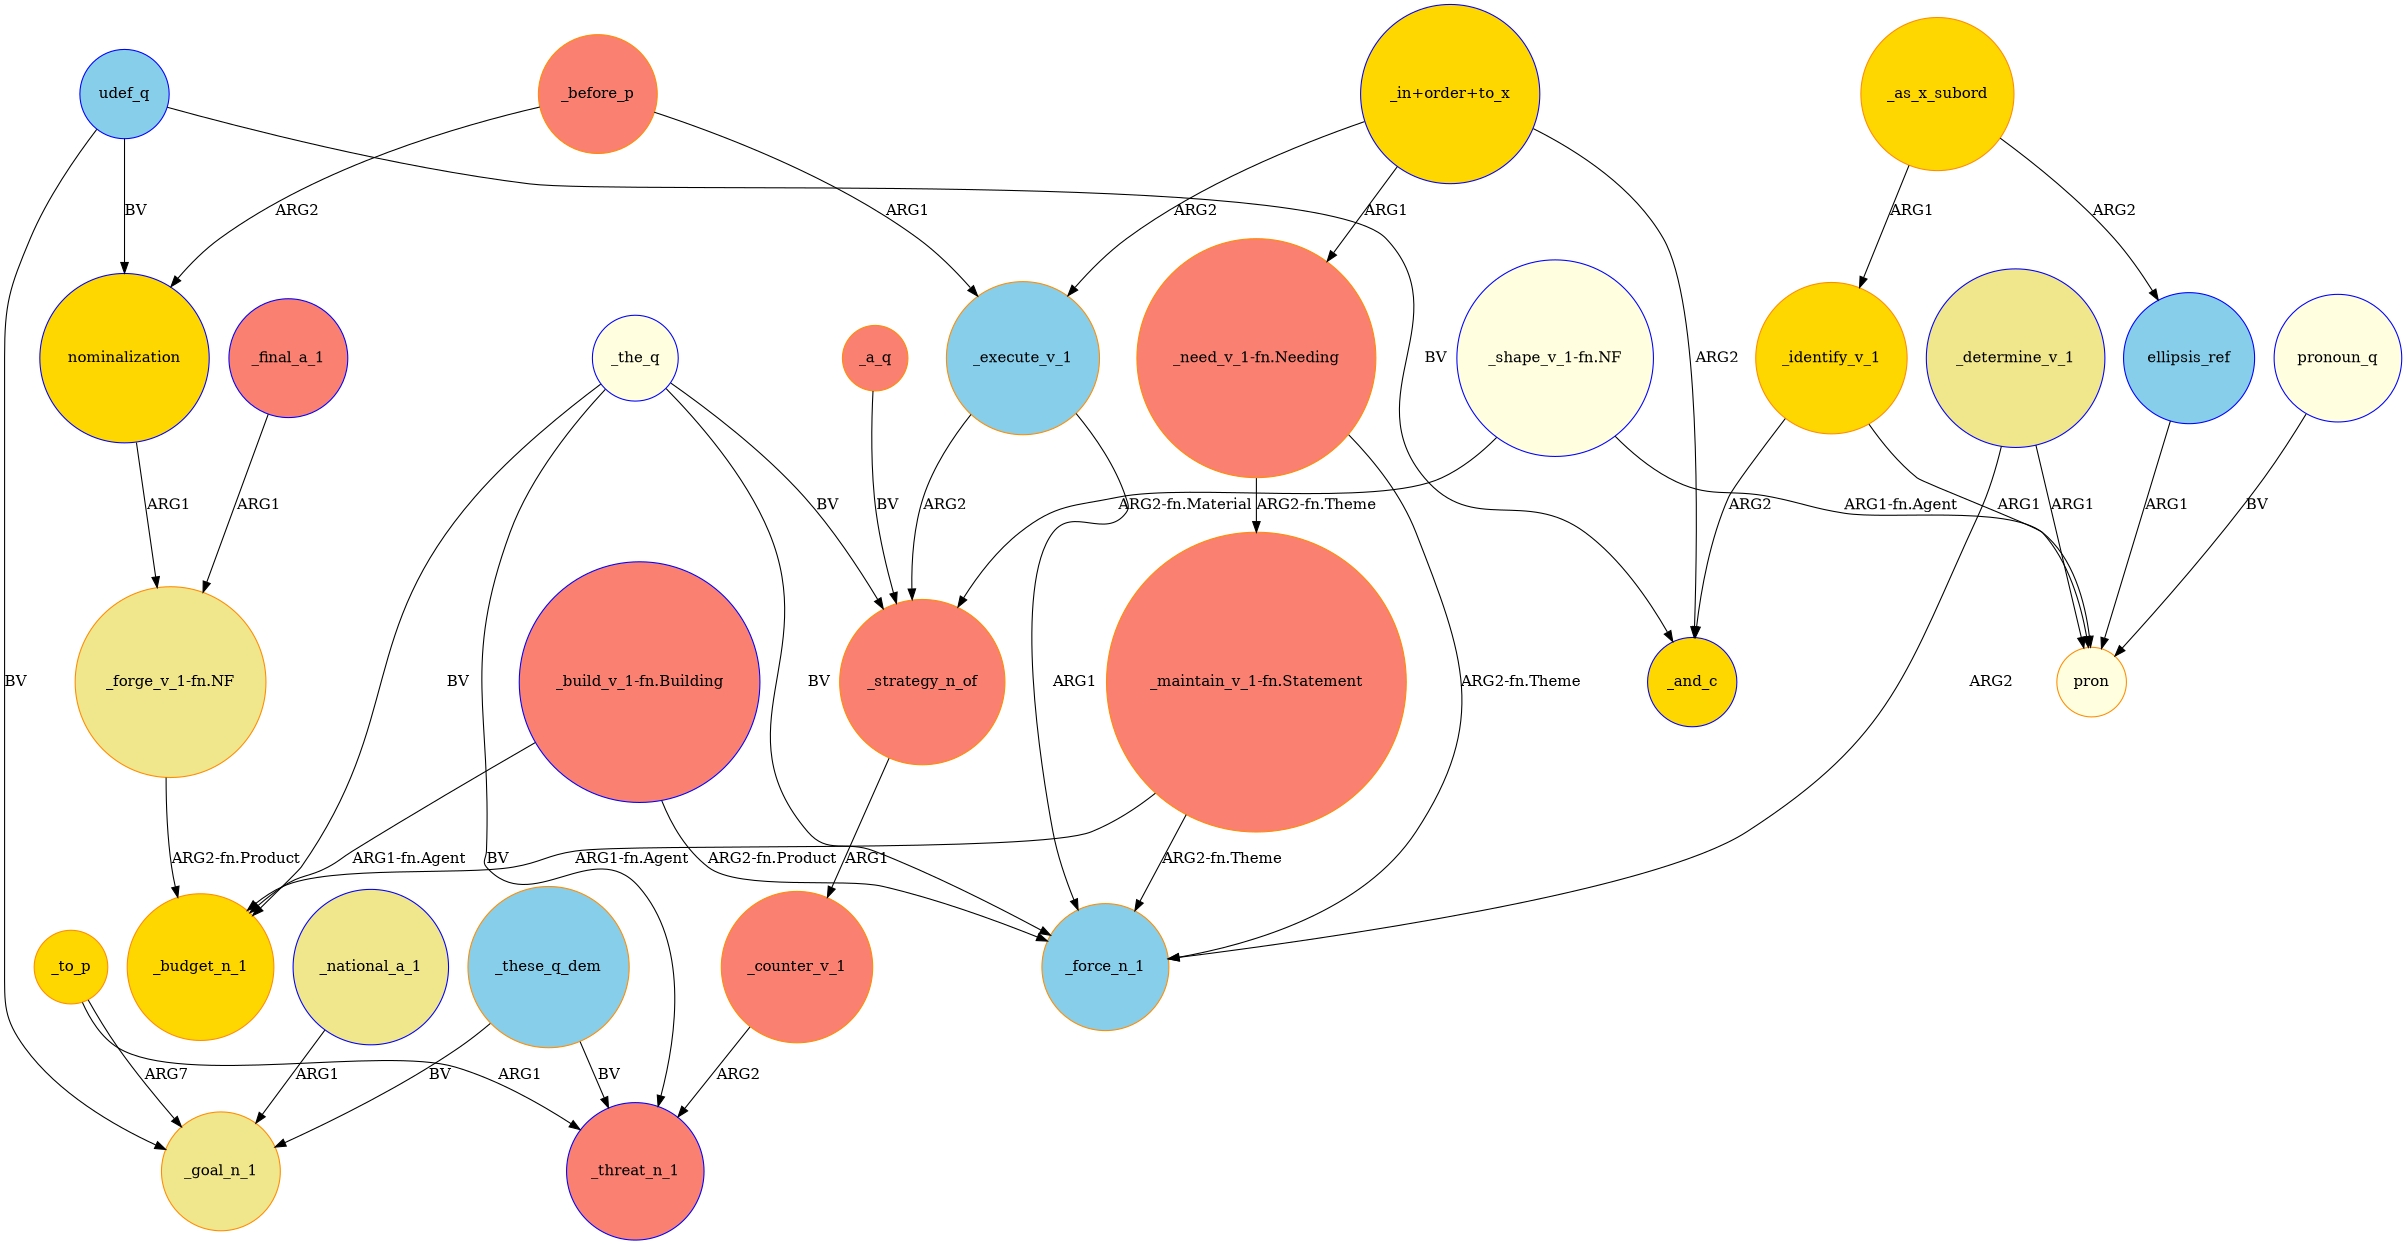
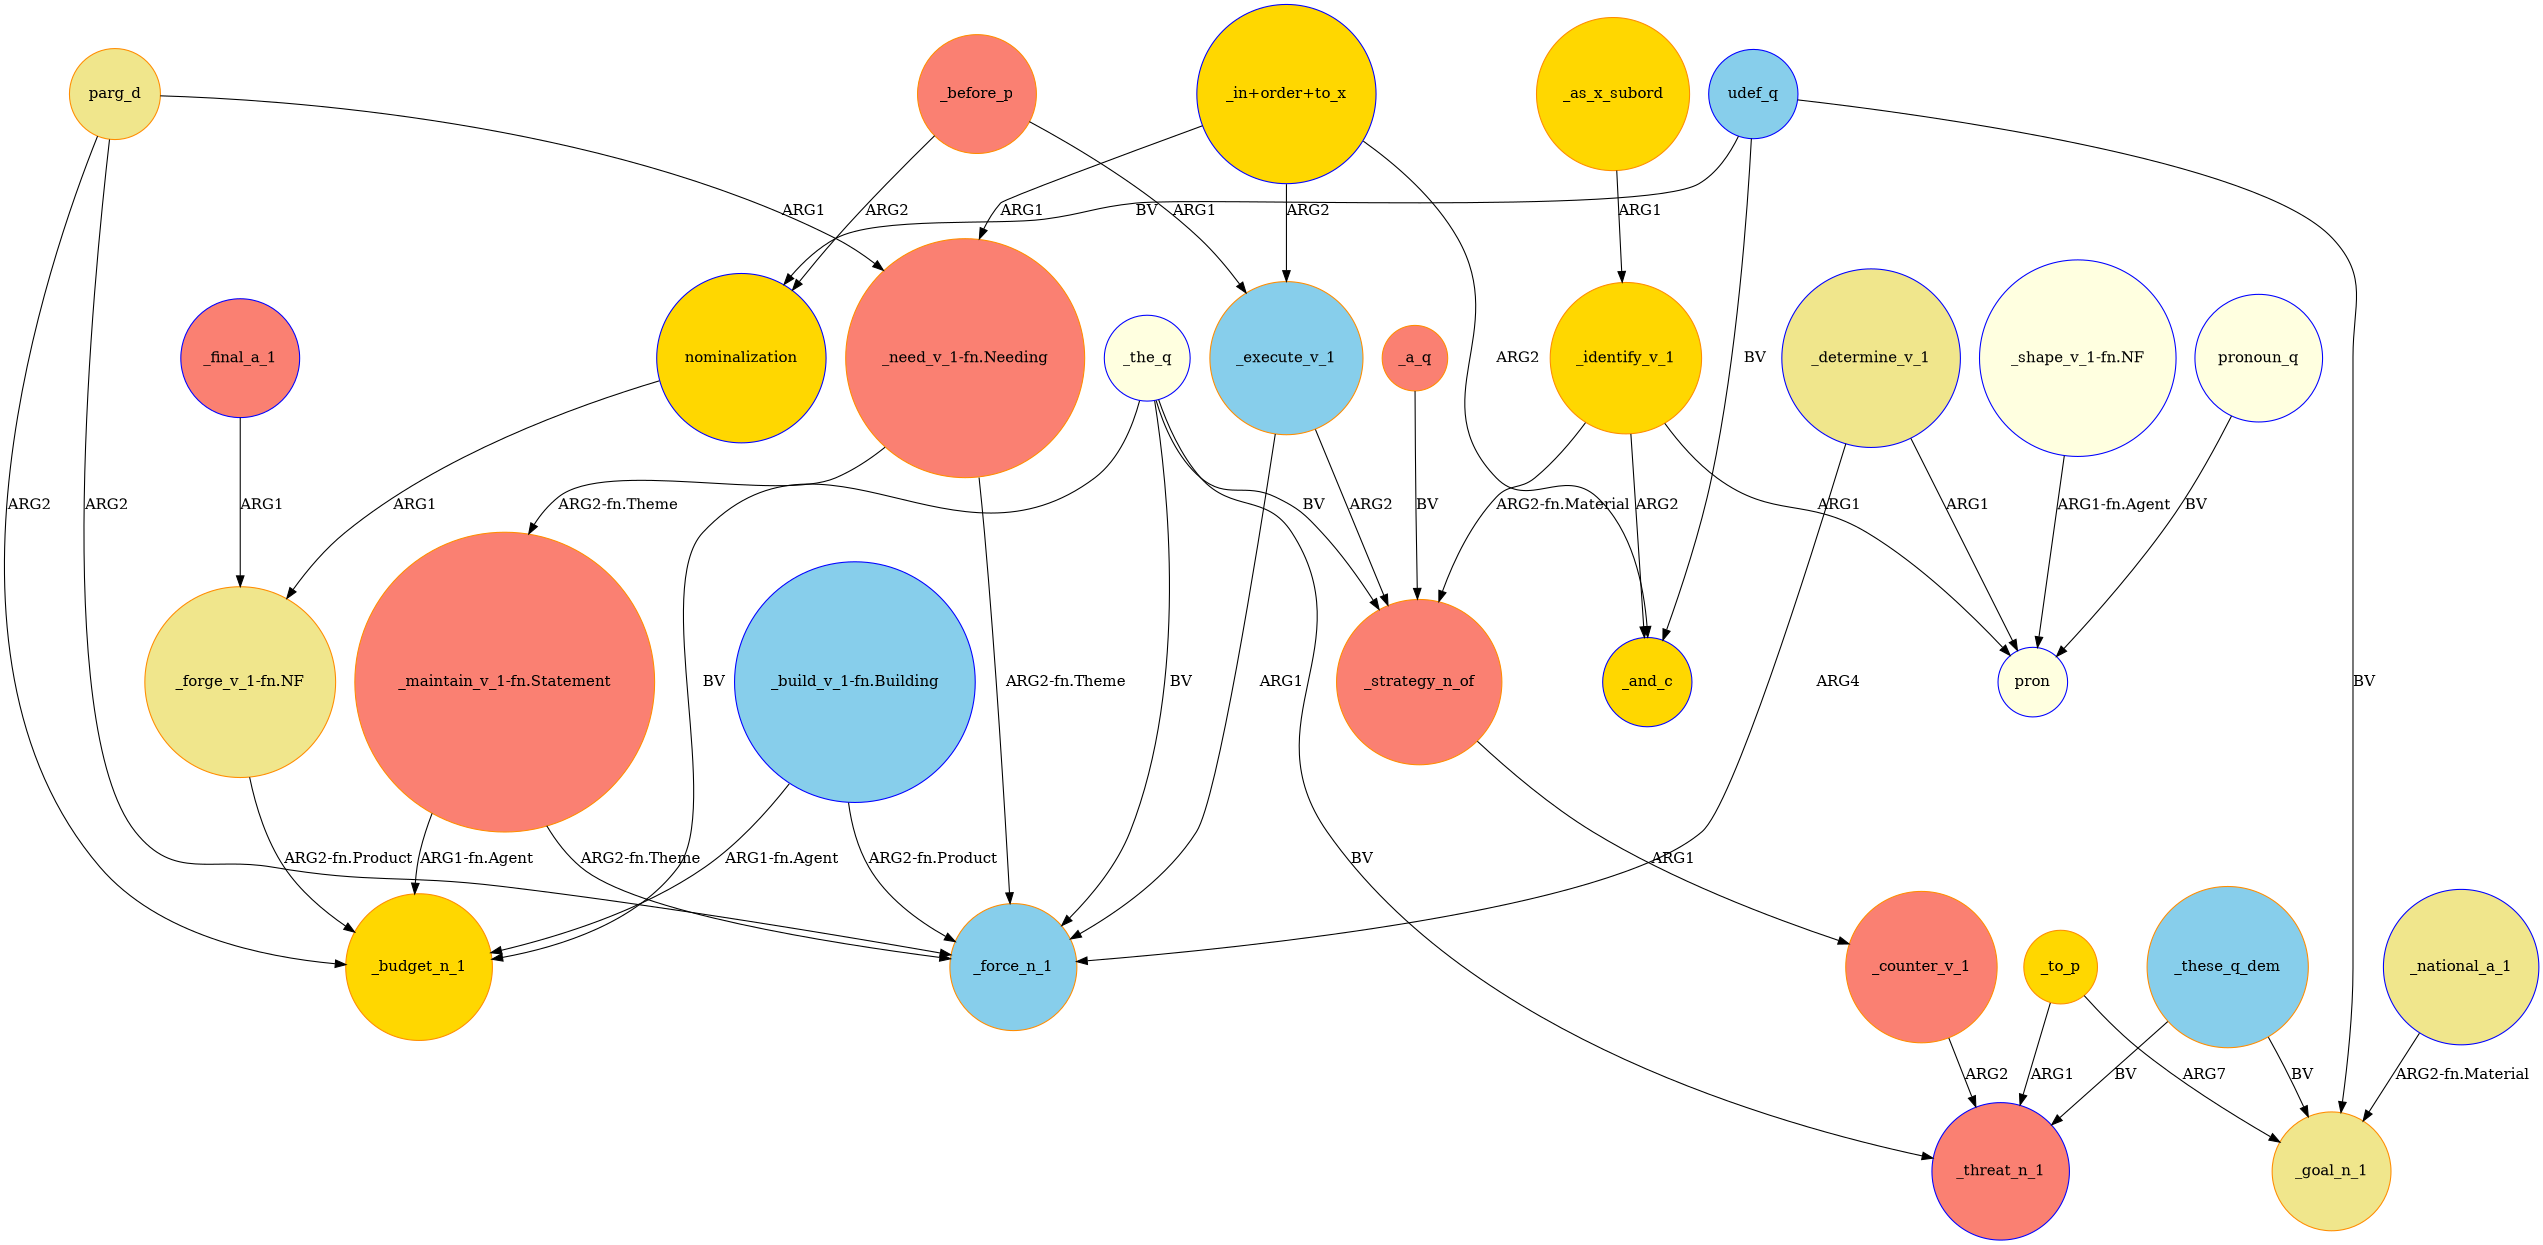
node "parg_d": added
node "ellipsis_ref": removed
edge "_shape_v_1-fn.NF" -> "_strategy_n_of": now "_identify_v_1" -> "_strategy_n_of"
node "_build_v_1-fn.Building": fillcolor salmon -> skyblue
edge "_determine_v_1" -> "_force_n_1": label "ARG2" -> "ARG4"
node "pron": color darkorange -> blue
edge "_national_a_1" -> "_goal_n_1": label "ARG1" -> "ARG2-fn.Material"
